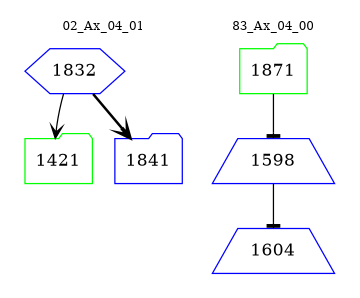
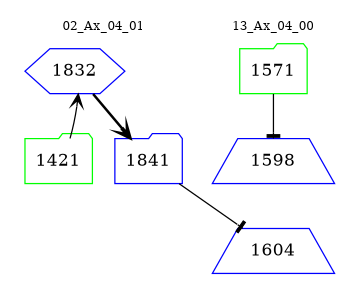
cluster "83_Ax_04_00": label "83_Ax_04_00" -> "13_Ax_04_00"
node "1871": label "1871" -> "1571"
edge "1832" -> "1421": reversed
edge "1598" -> "1604": now "1841" -> "1604"
